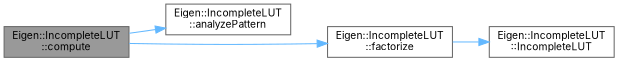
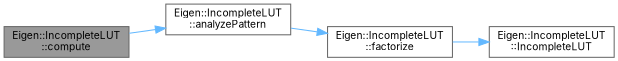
edge "Eigen::IncompleteLUT ::compute" -> "Eigen::IncompleteLUT ::factorize": now "Eigen::IncompleteLUT ::analyzePattern" -> "Eigen::IncompleteLUT ::factorize"
